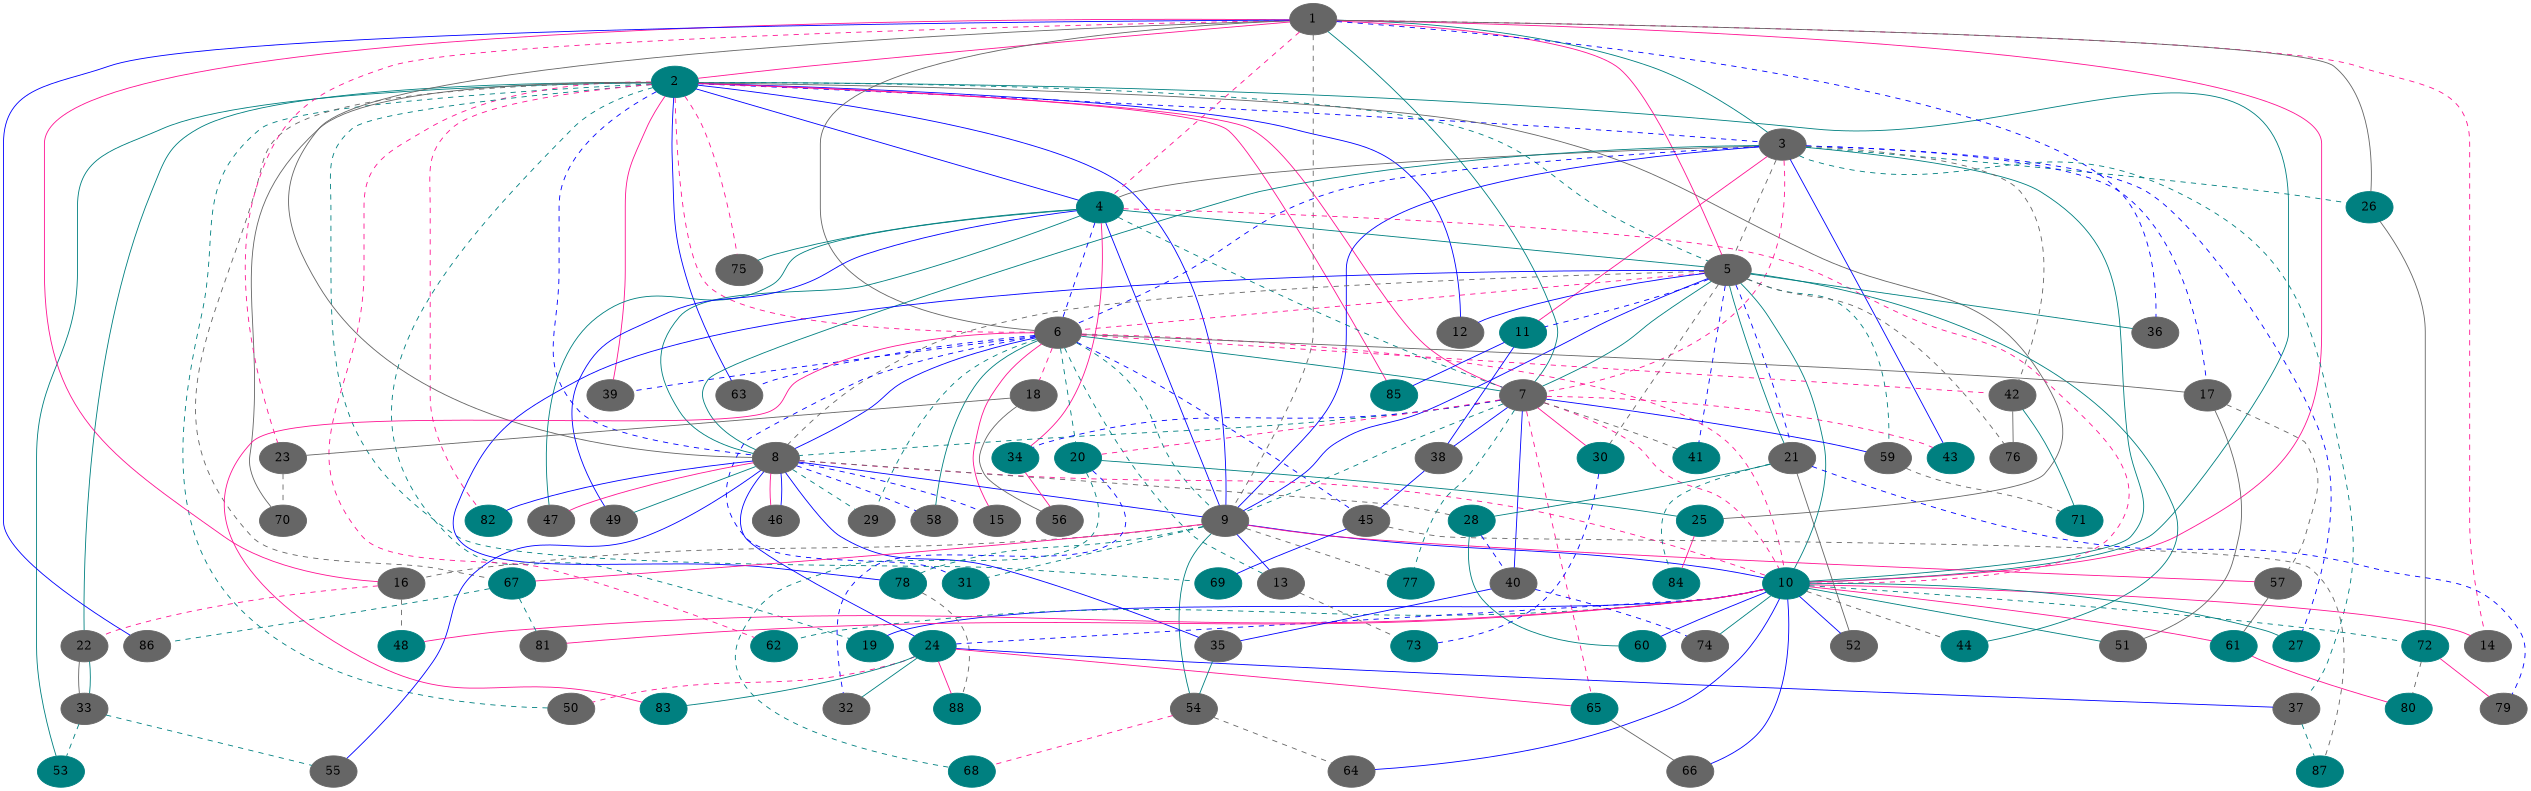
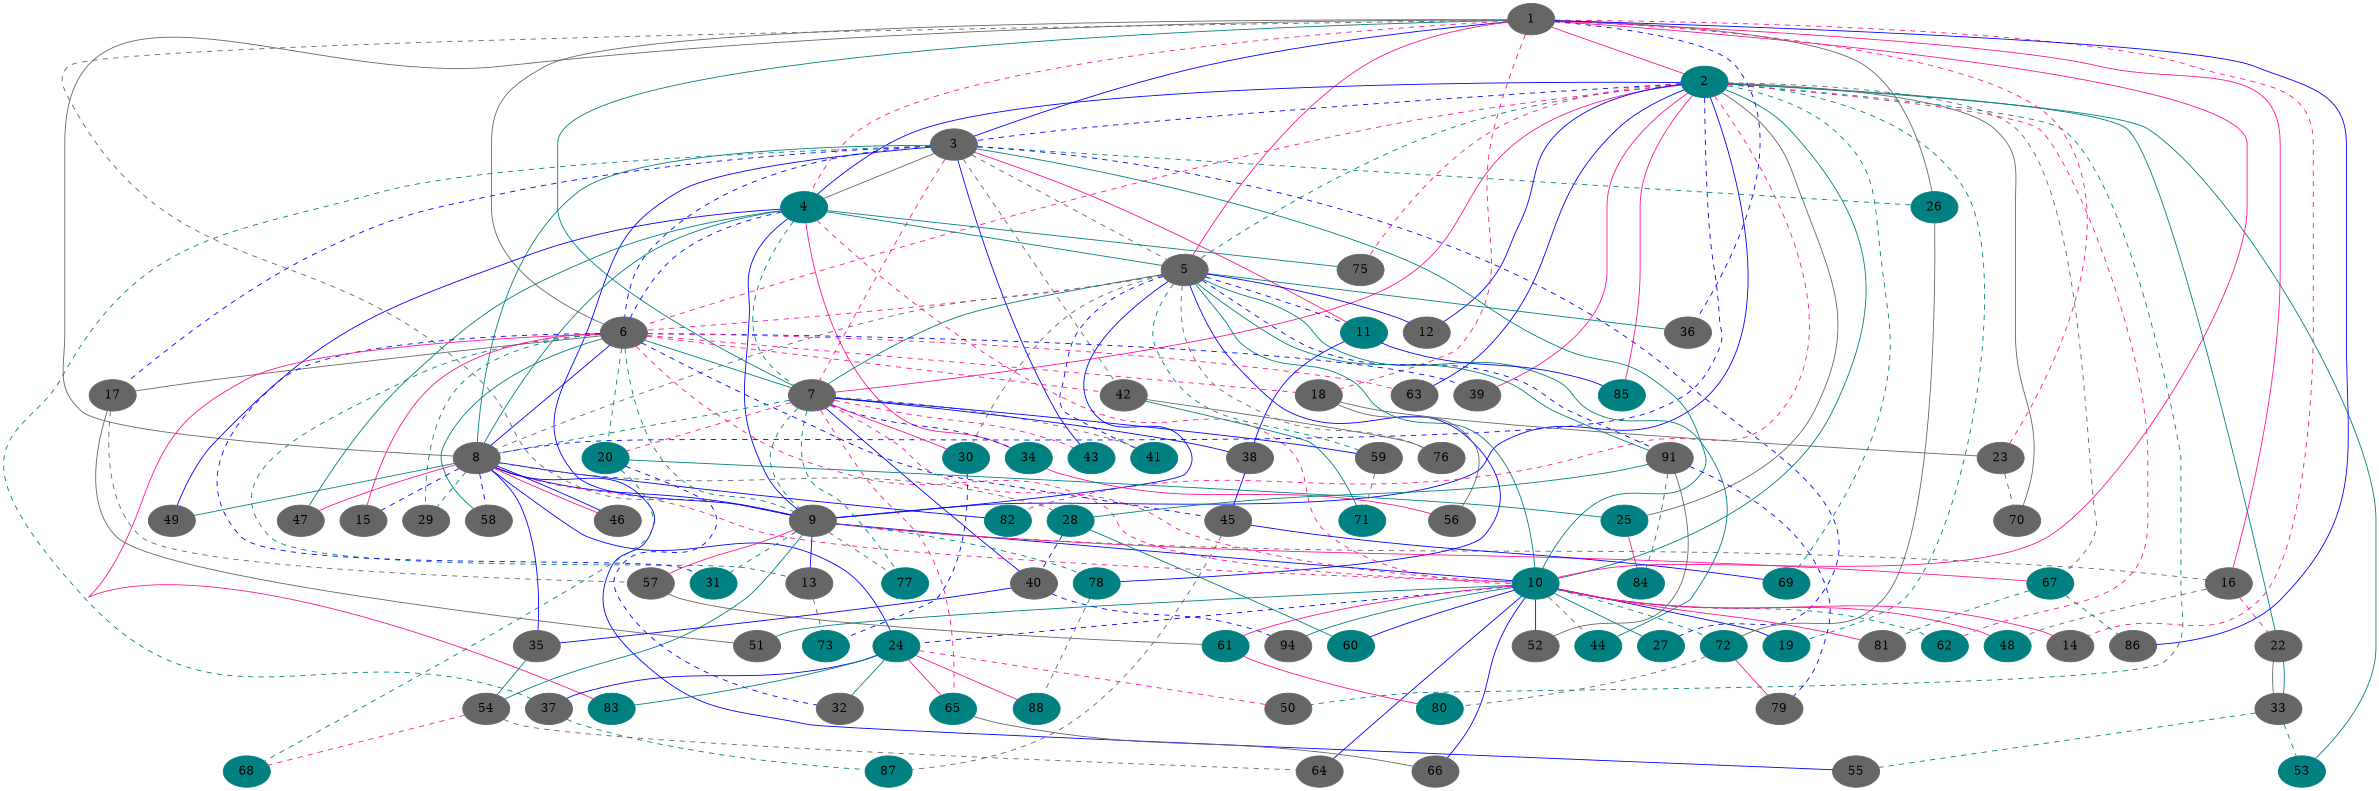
edge "1" -- "3": color teal -> blue
edge "1" -- "18": added
edge "6" -- "63": color blue -> deeppink
node "21": label "21" -> "91"
node "74": label "74" -> "94"
